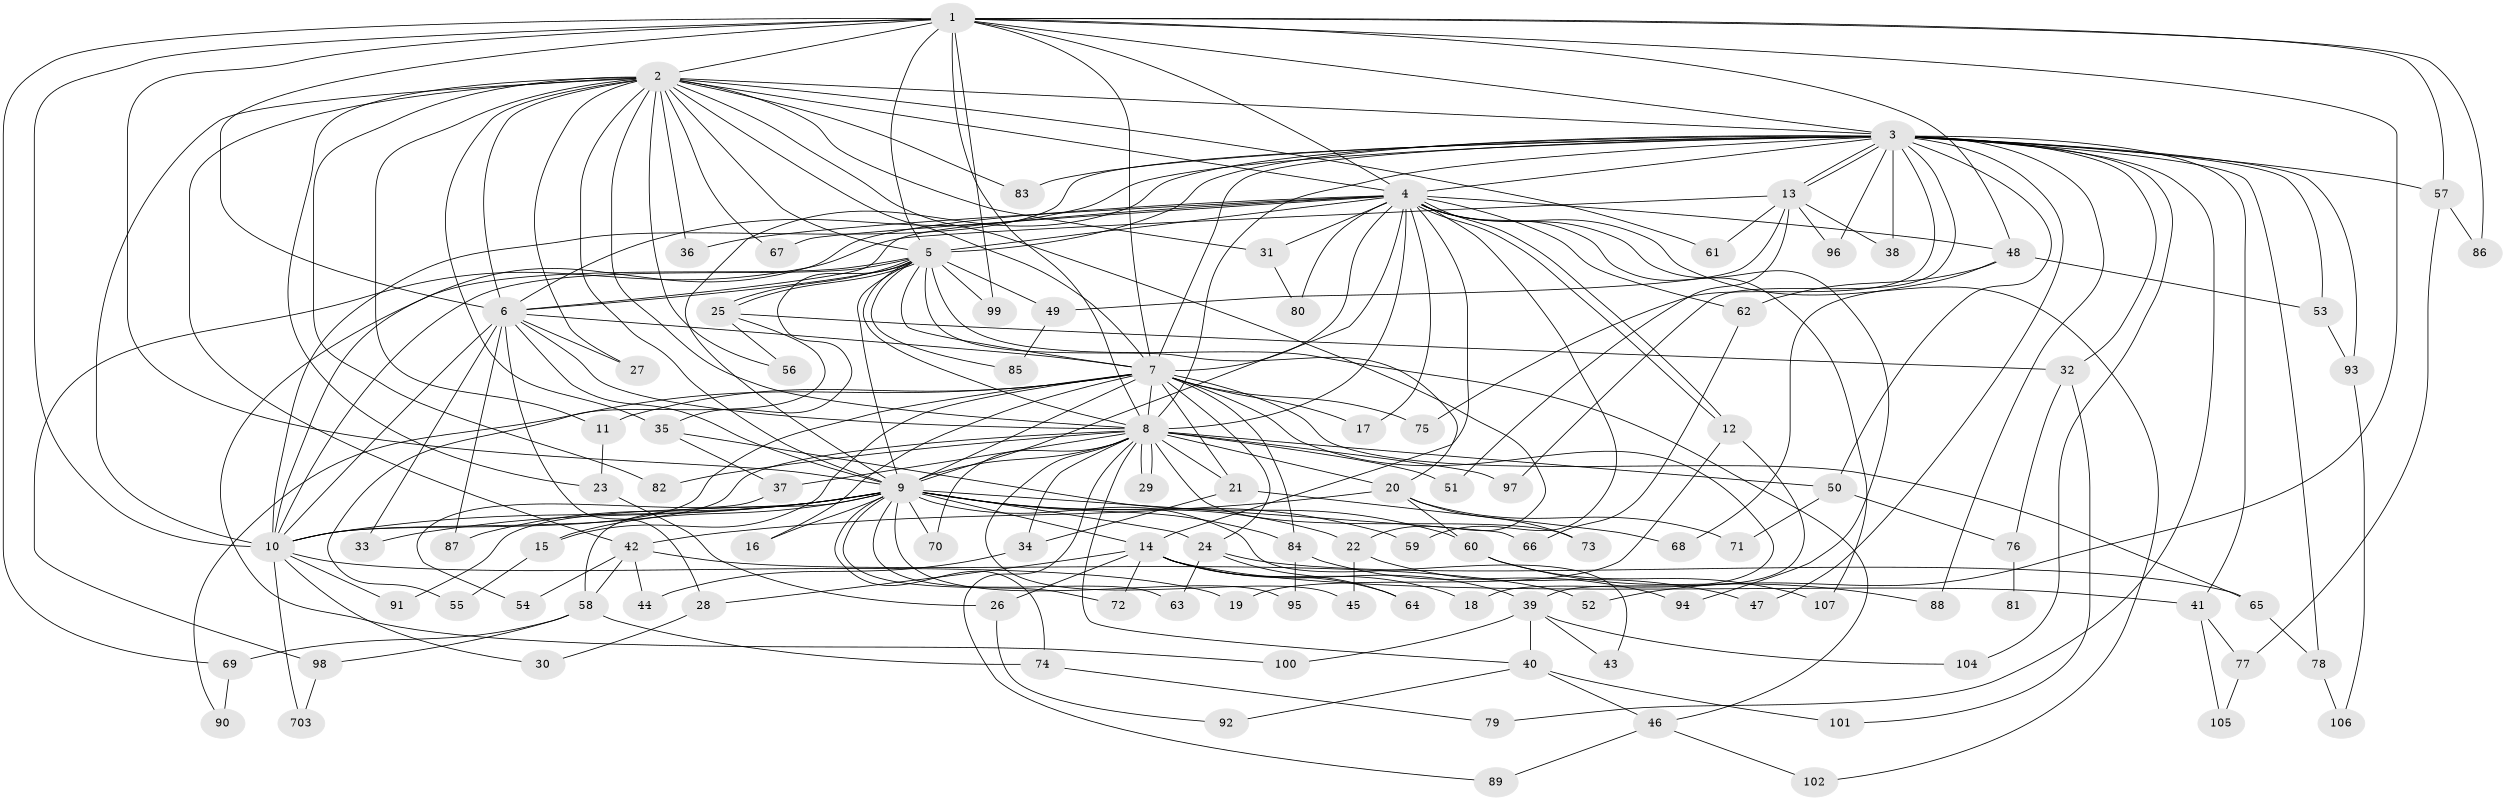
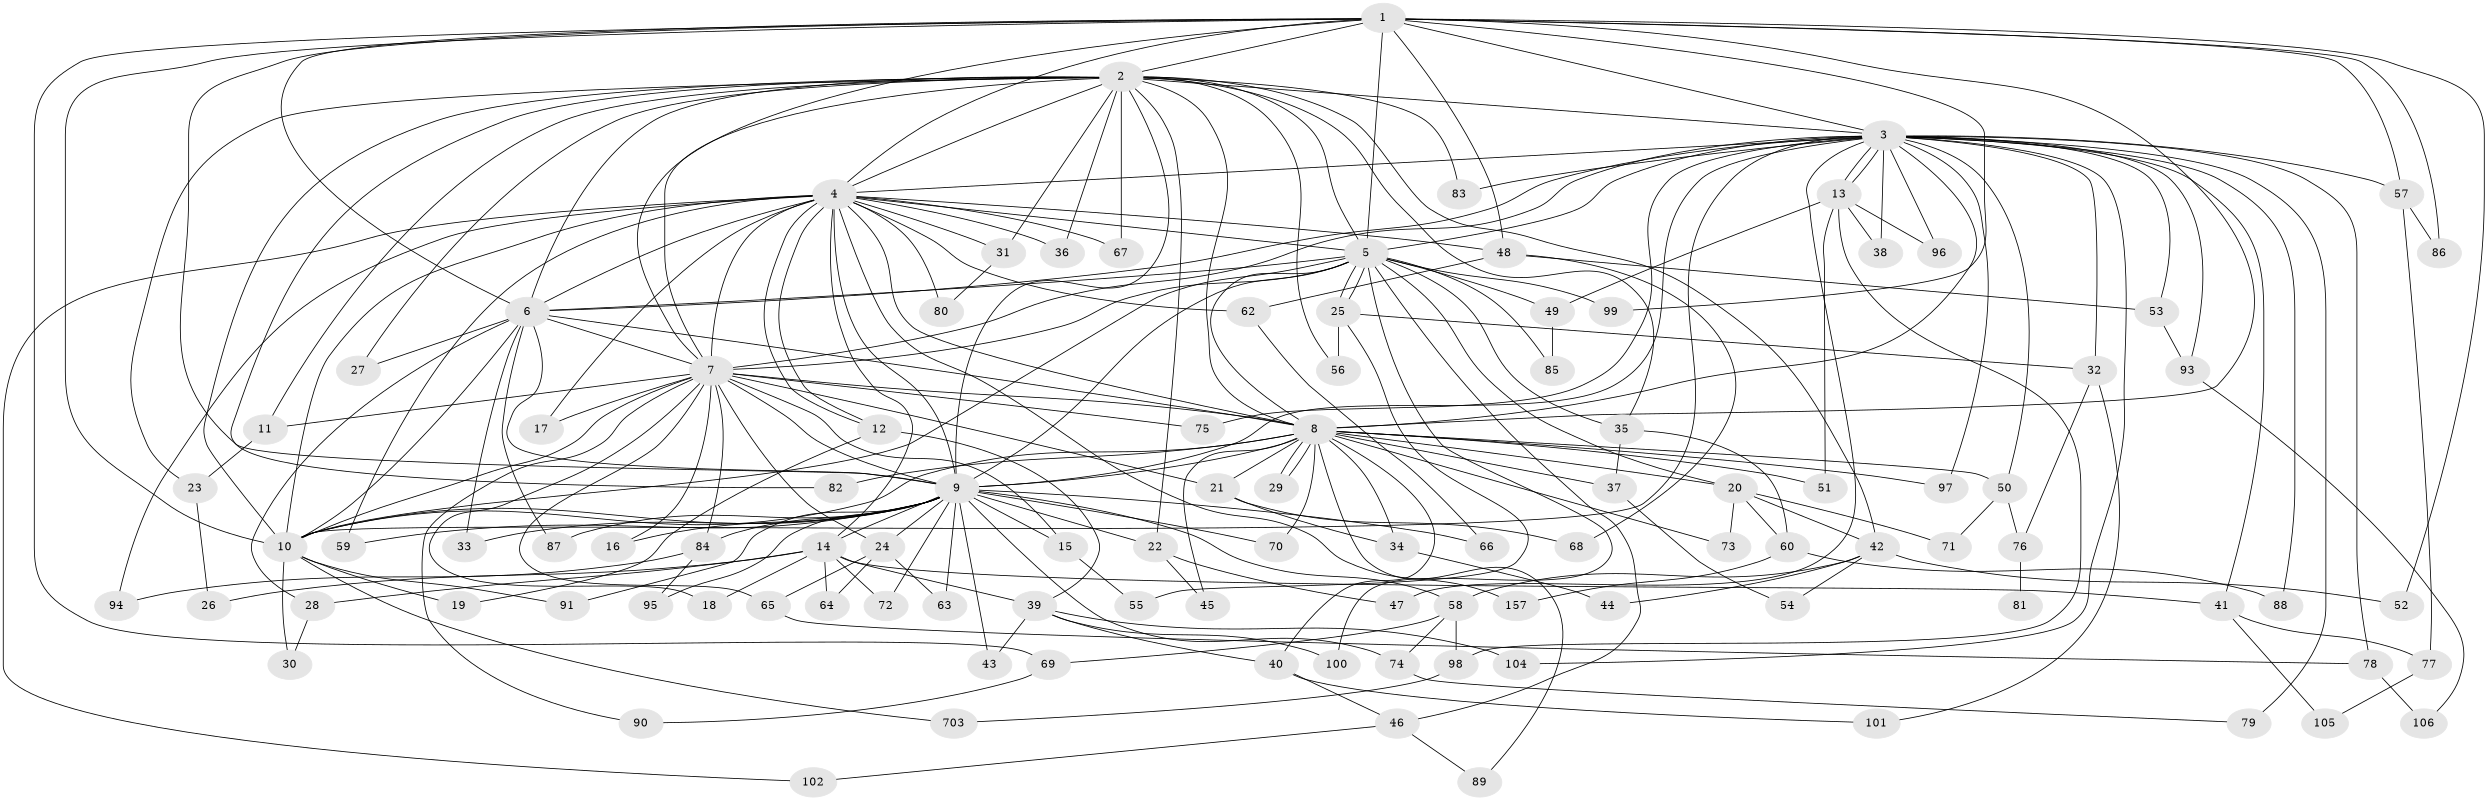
node "61": removed
node "107": label "107" -> "157"
node "92": removed
